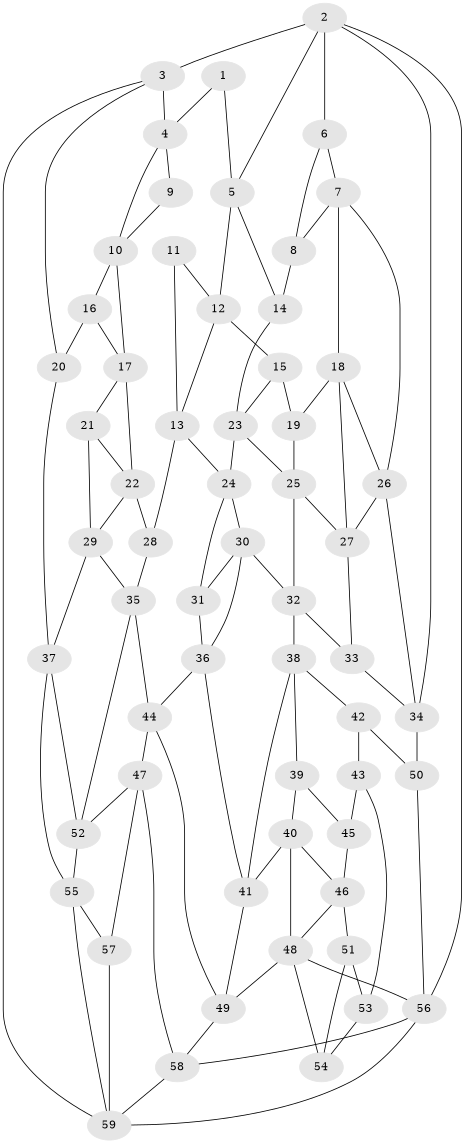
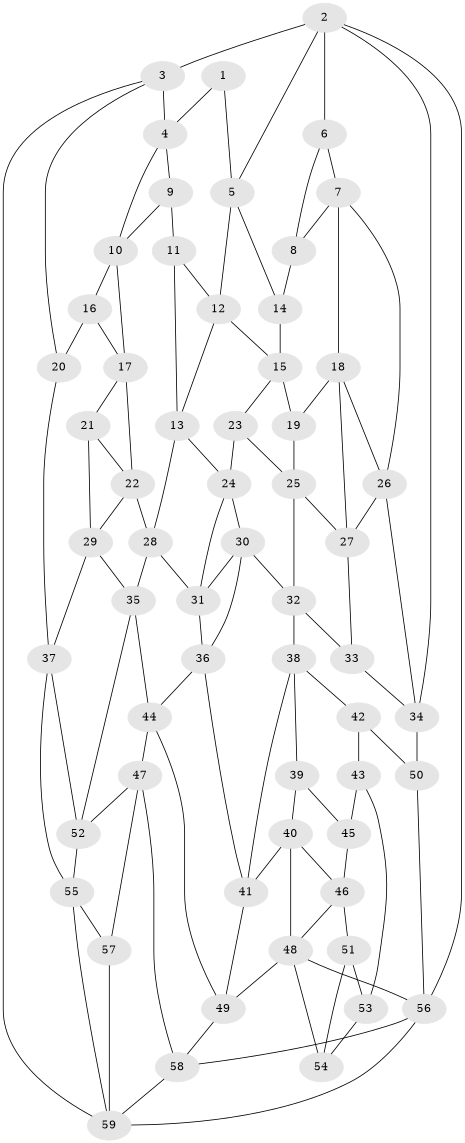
edge "9" -- "11": added
edge "14" -- "23": now "14" -- "15"
edge "28" -- "31": added
